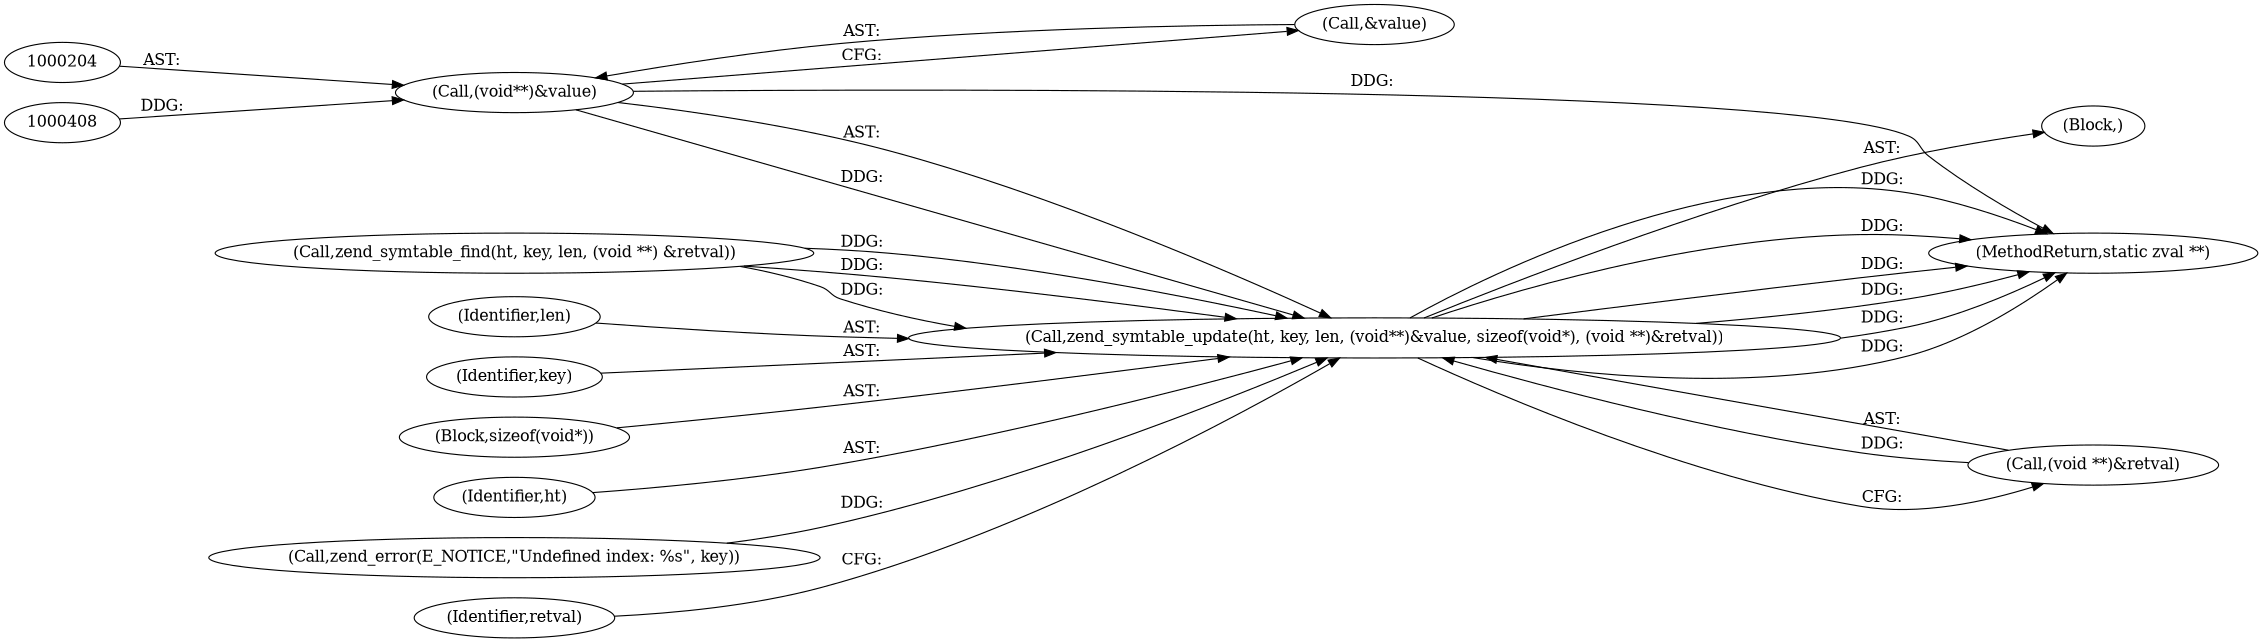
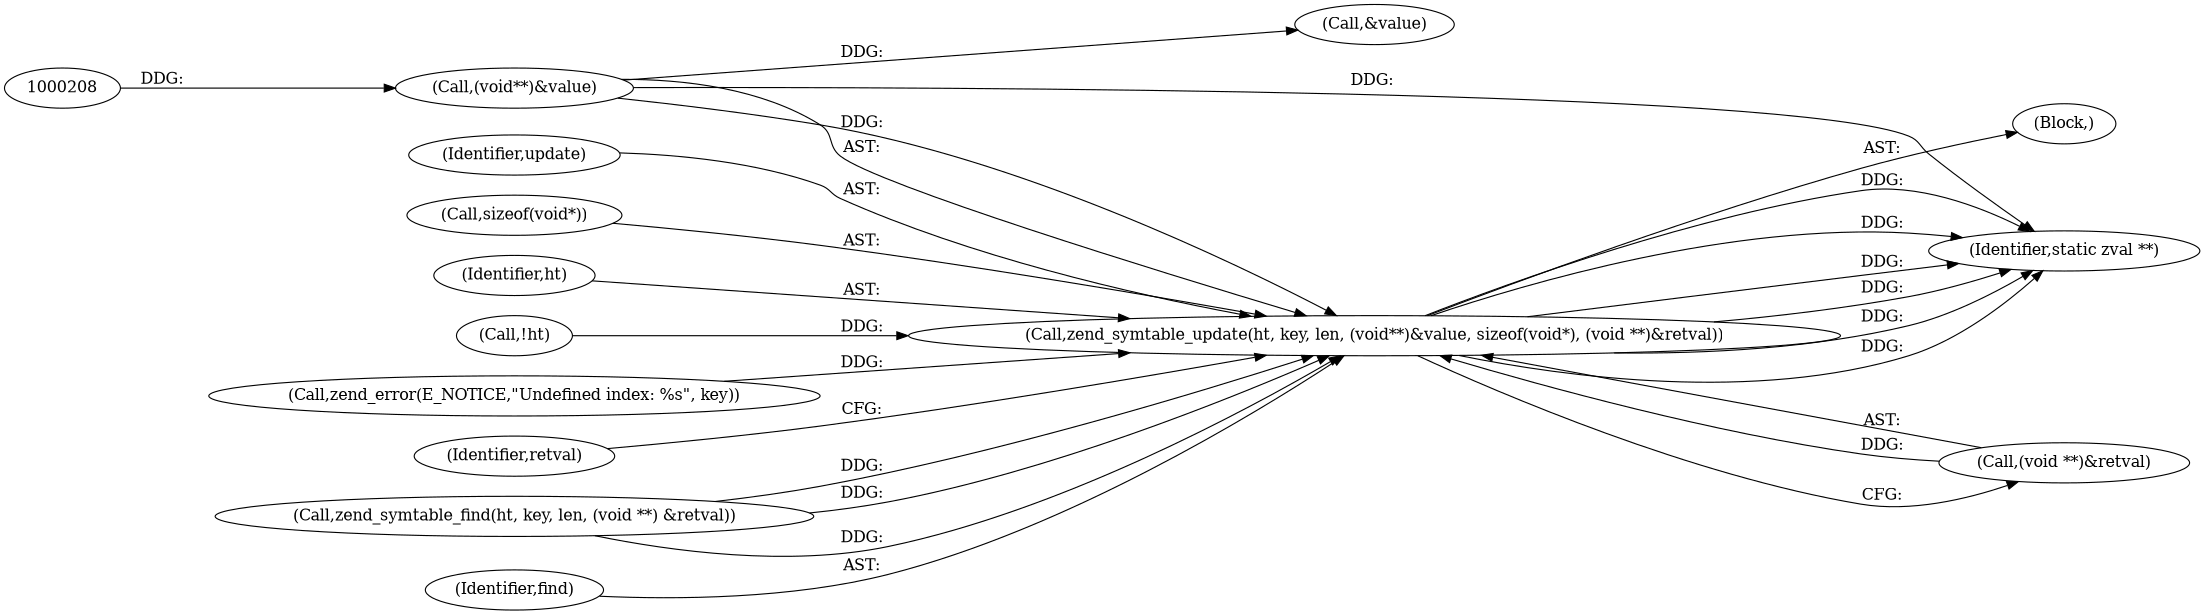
edge "(Call,&value)" -> "(Call,(void**)&value)": removed, label "AST:"
edge "(Call,(void**)&value)" -> "(Call,&value)": label "CFG: " -> "DDG: "
node "1000204": removed
node "1000408": label "1000408" -> "1000208"
node "(MethodReturn,static zval **)": label "(MethodReturn,static zval **)" -> "(Identifier,static zval **)"
node "(Identifier,len)": label "(Identifier,len)" -> "(Identifier,find)"
node "(Call,!ht)": added
node "(Identifier,key)": label "(Identifier,key)" -> "(Identifier,update)"
node "(Block,sizeof(void*))": label "(Block,sizeof(void*))" -> "(Call,sizeof(void*))"
